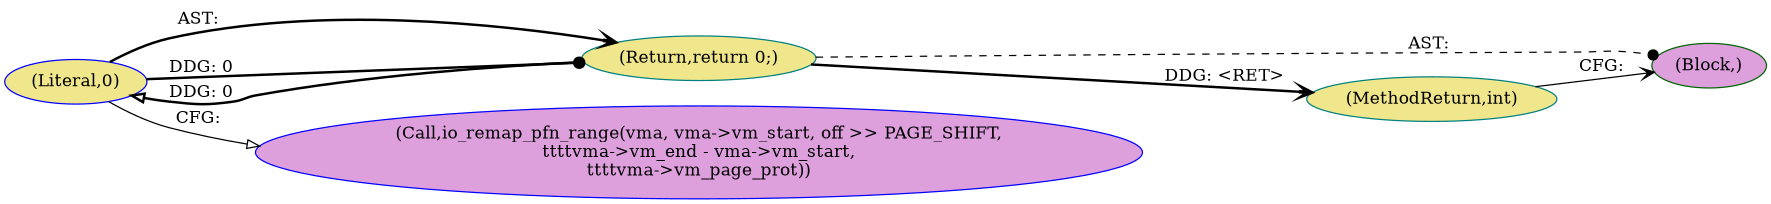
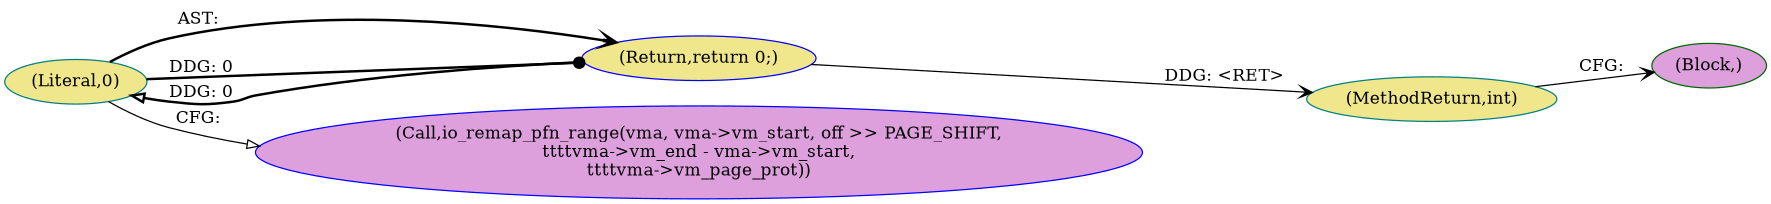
edge "(Return,return 0;)" -> "(Block,)": removed, label "AST:"
node "(Return,return 0;)": color teal -> blue
edge "(Return,return 0;)" -> "(MethodReturn,int)": style bold -> solid
node "(Literal,0)": color blue -> teal
